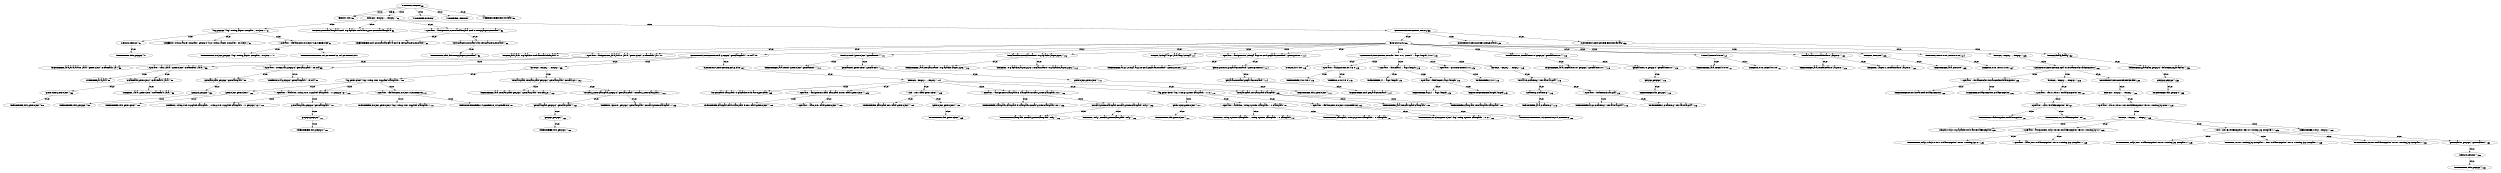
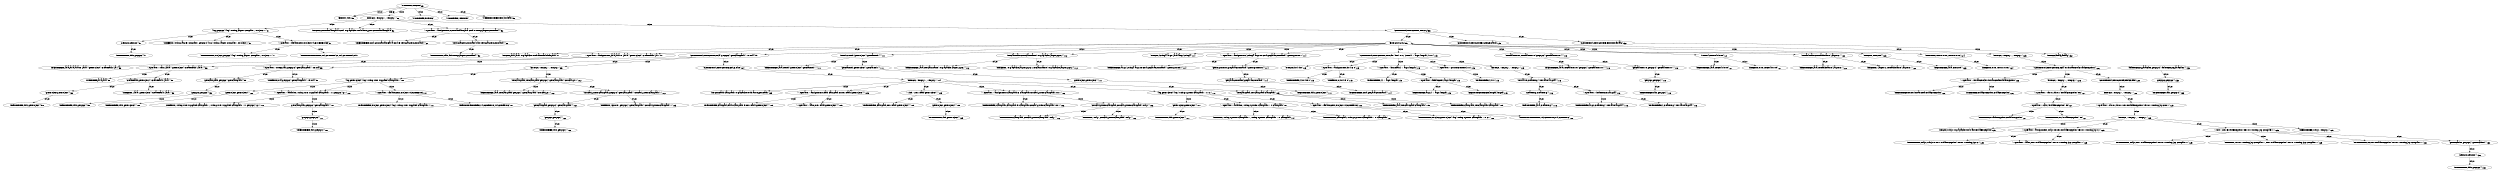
edge "(BLOCK,try,try)" -> "(setFailonerror,setFailonerror(getJspc().getFailonerror()))": reversed
edge "(BLOCK,finally,finally)" -> "(deleteEmptyJavaFiles,getJspc().deleteEmptyJavaFiles())": removed, label "AST:"
